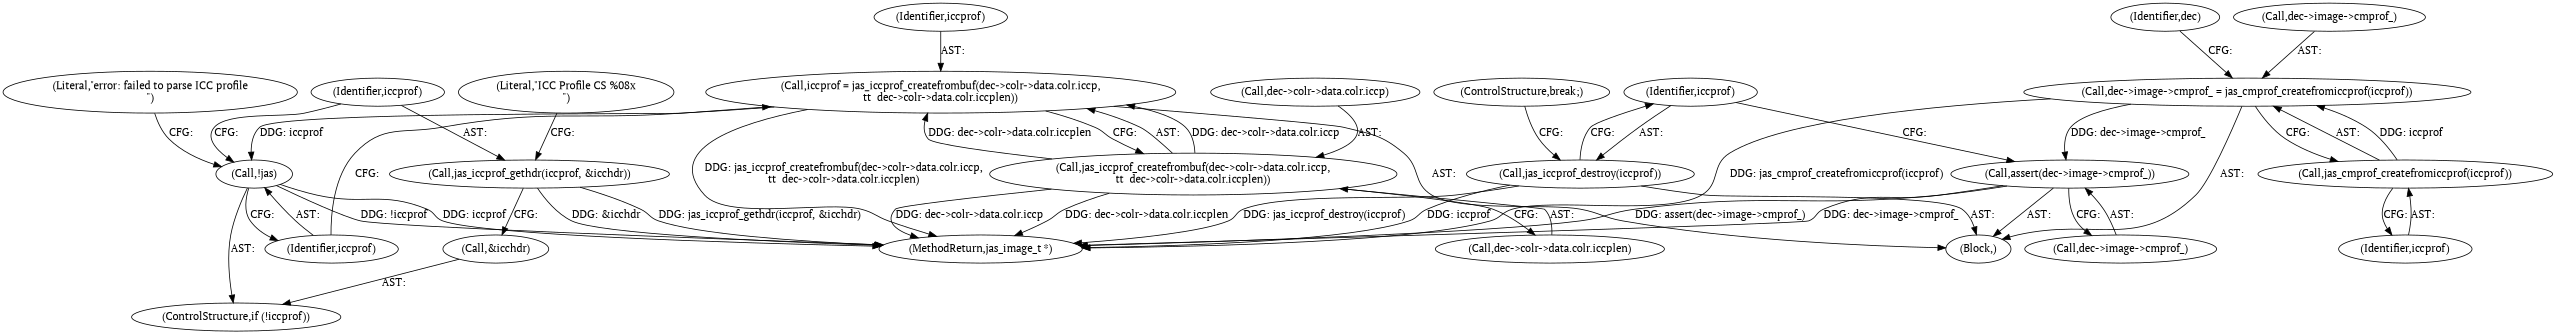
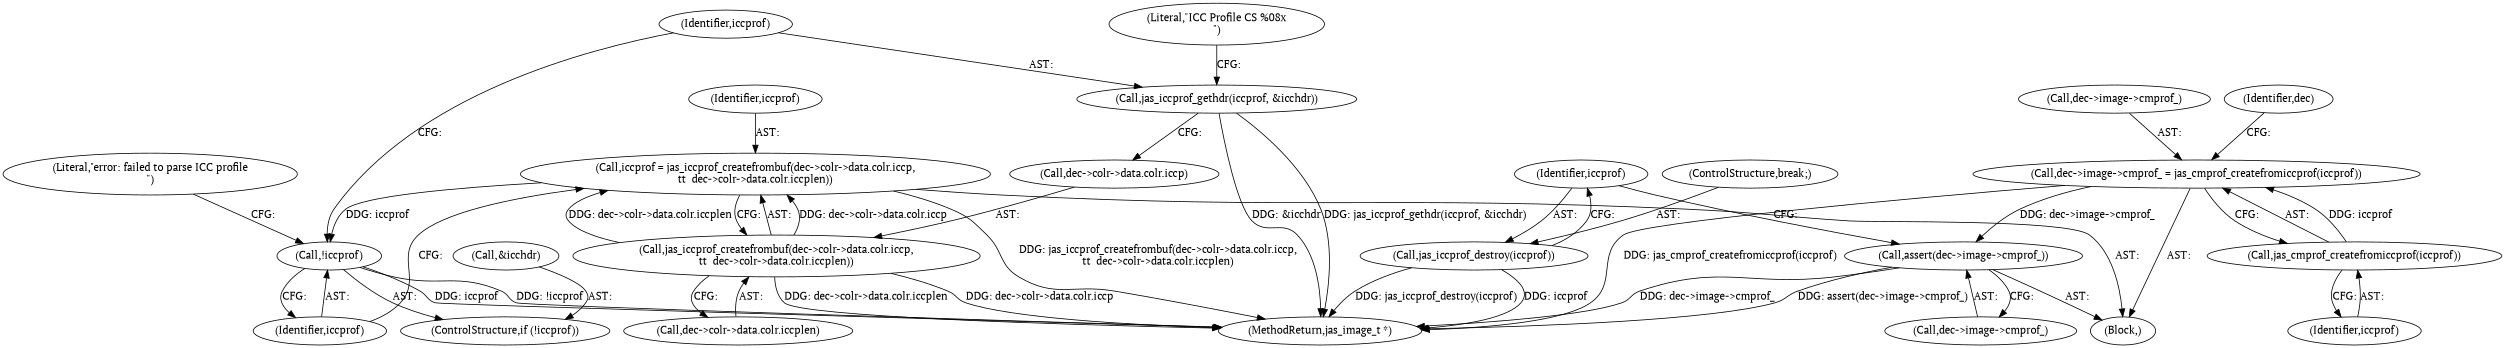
edge "(ControlStructure,break;)" -> "(Call,jas_iccprof_destroy(iccprof))": label "CFG: " -> "AST: "
node "(Call,!jas)": label "(Call,!jas)" -> "(Call,!iccprof)"
edge "(Call,jas_iccprof_destroy(iccprof))" -> "(Block,)": removed, label "AST:"
edge "(Call,jas_iccprof_gethdr(iccprof, &icchdr))" -> "(Call,&icchdr)": now "(Call,jas_iccprof_gethdr(iccprof, &icchdr))" -> "(Call,dec->colr->data.colr.iccp)"
